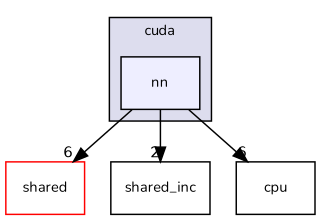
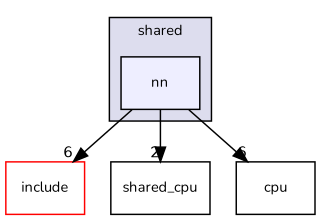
cluster "cuda": label "cuda" -> "shared"
node "shared": label "shared" -> "include"
node "shared_inc": label "shared_inc" -> "shared_cpu"
